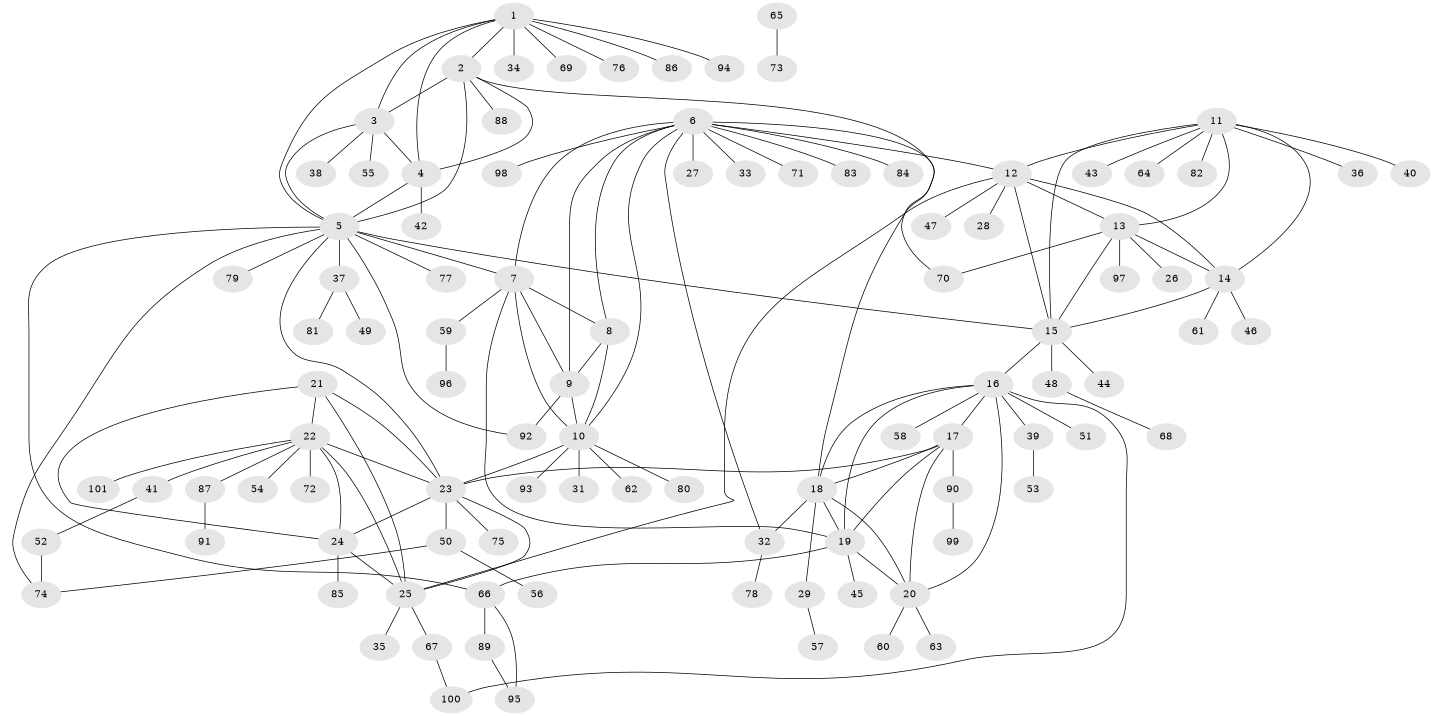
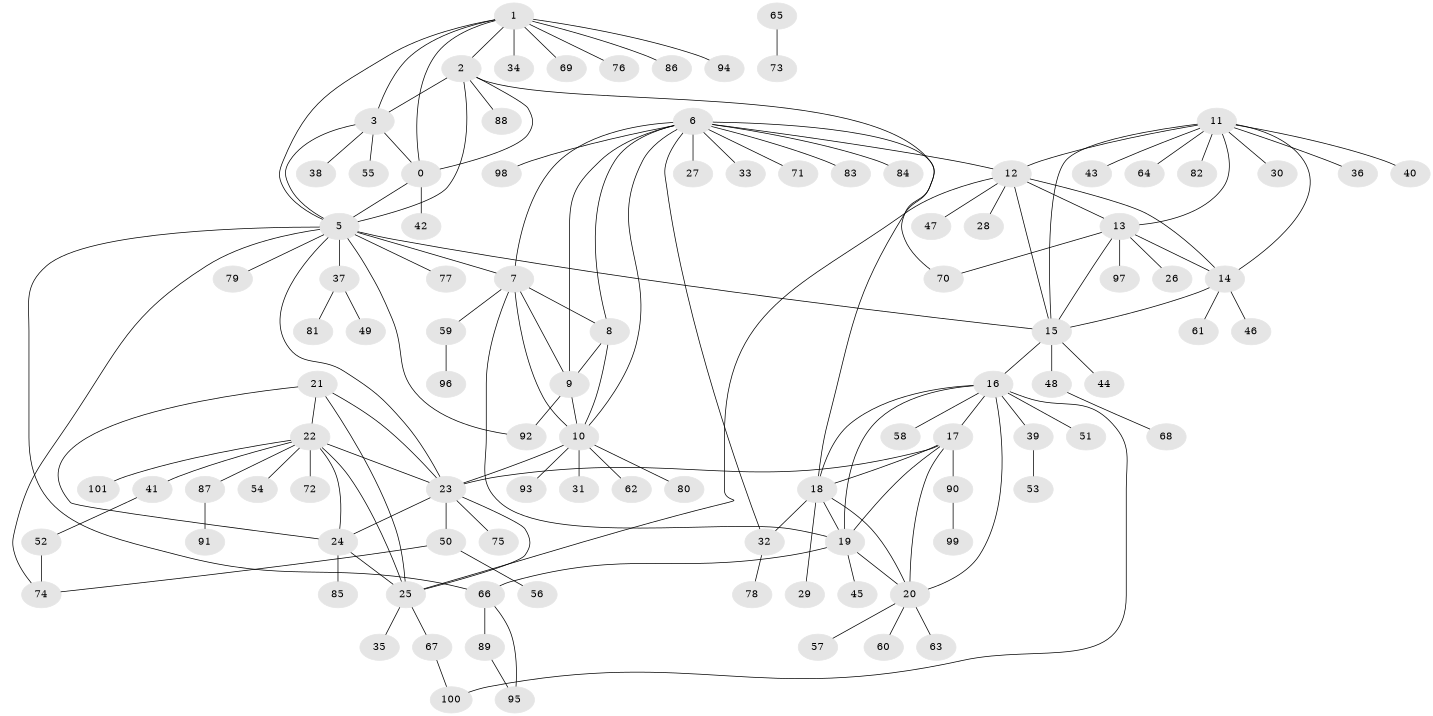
node "4": label "4" -> "0"
node "30": added
edge "29" -- "57": now "20" -- "57"
